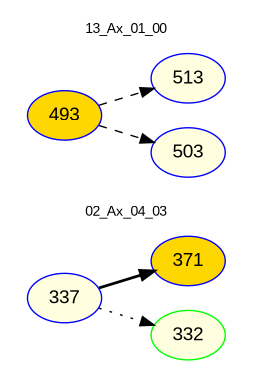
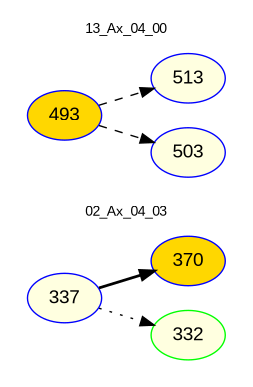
cluster "13_Ax_01_00": label "13_Ax_01_00" -> "13_Ax_04_00"
node "371": label "371" -> "370"
